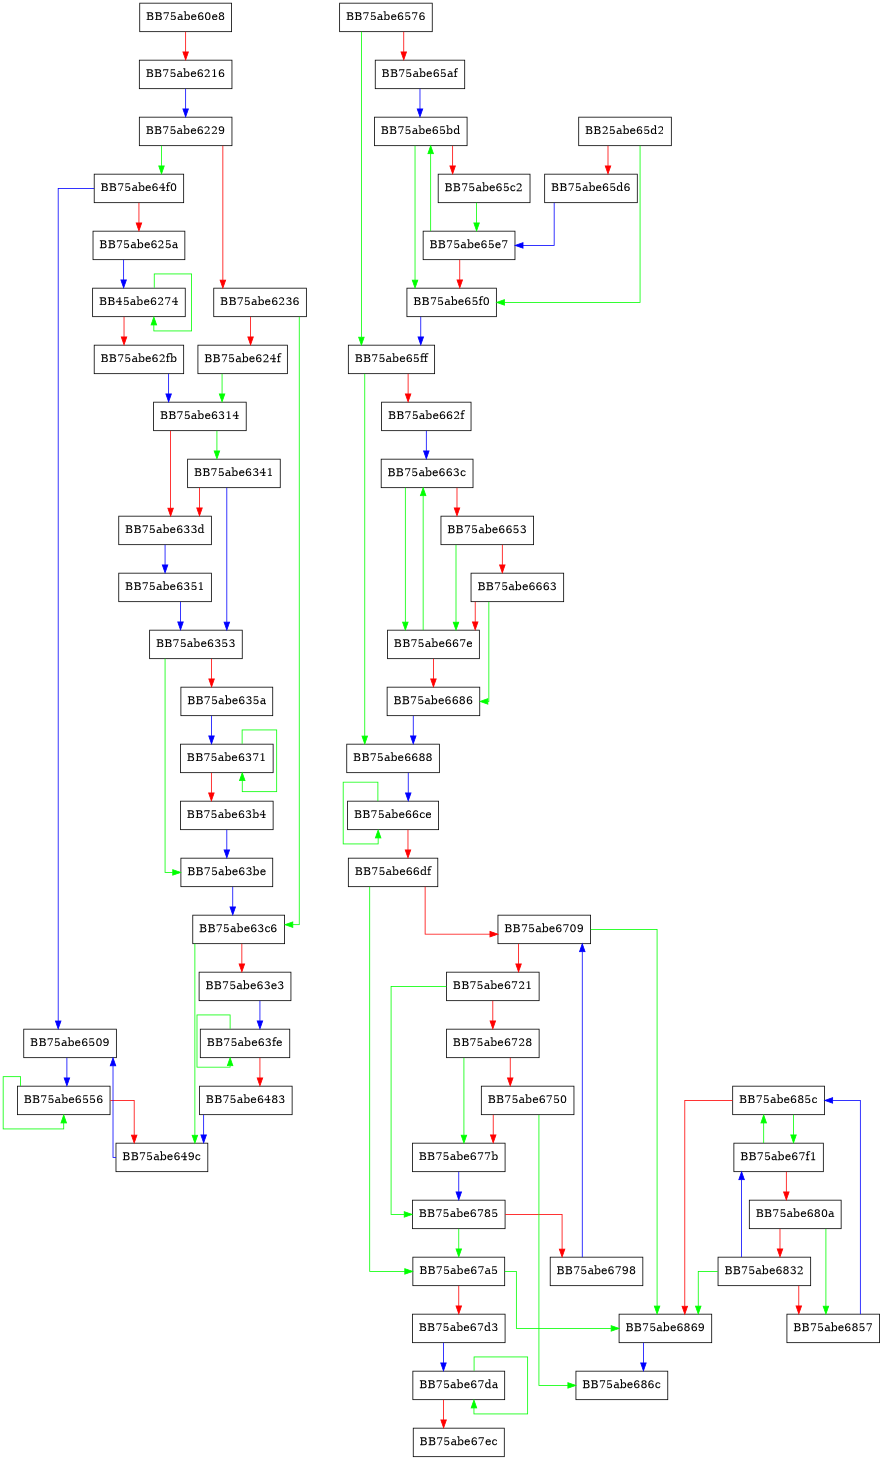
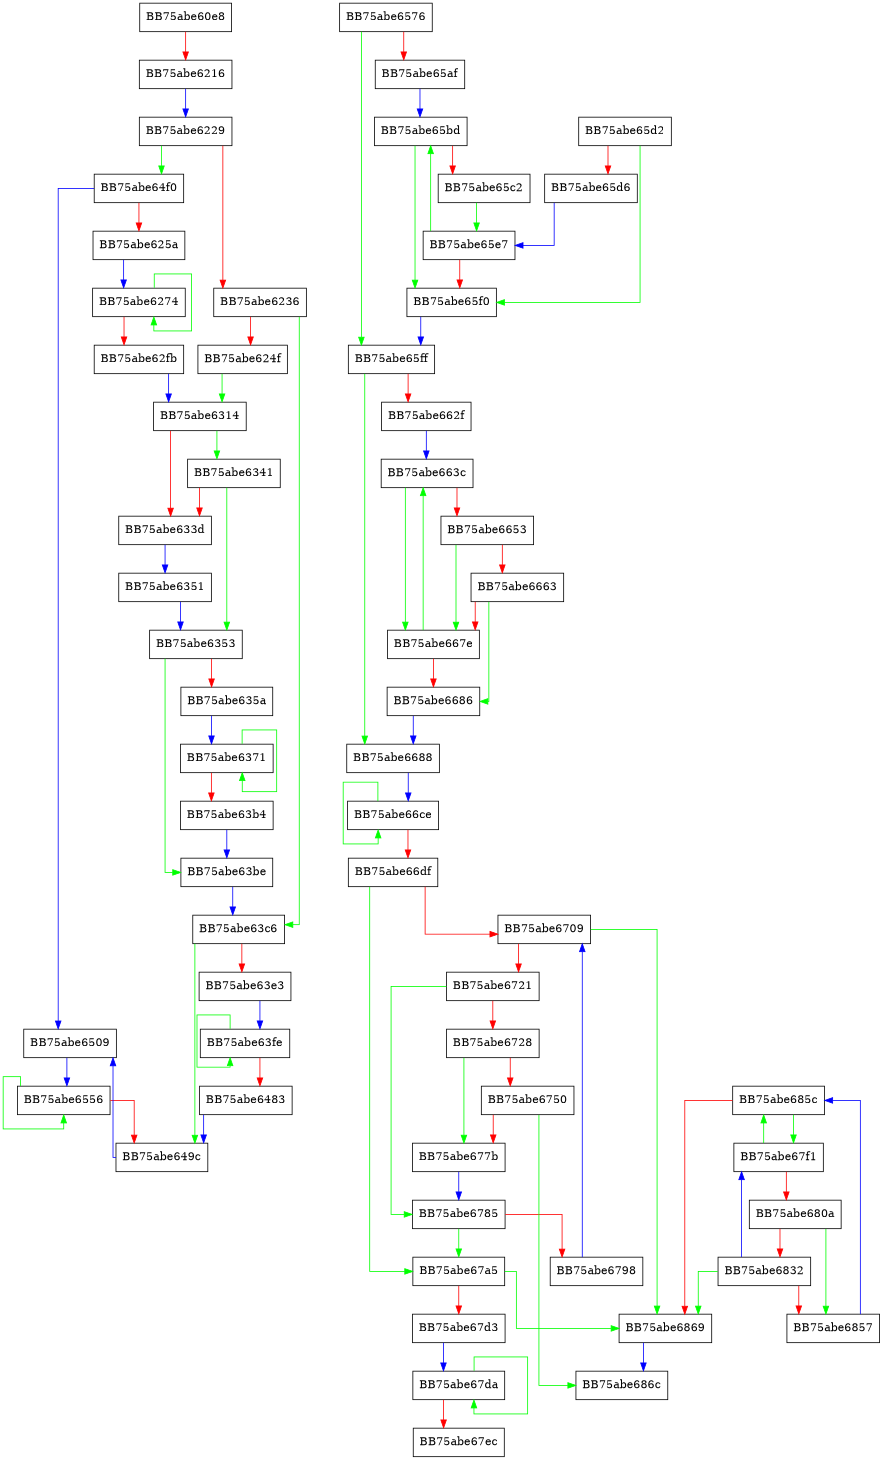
node "BB25abe65d2": label "BB25abe65d2" -> "BB75abe65d2"
node "BB45abe6274": label "BB45abe6274" -> "BB75abe6274"
edge "BB75abe6341" -> "BB75abe6353": color blue -> green
